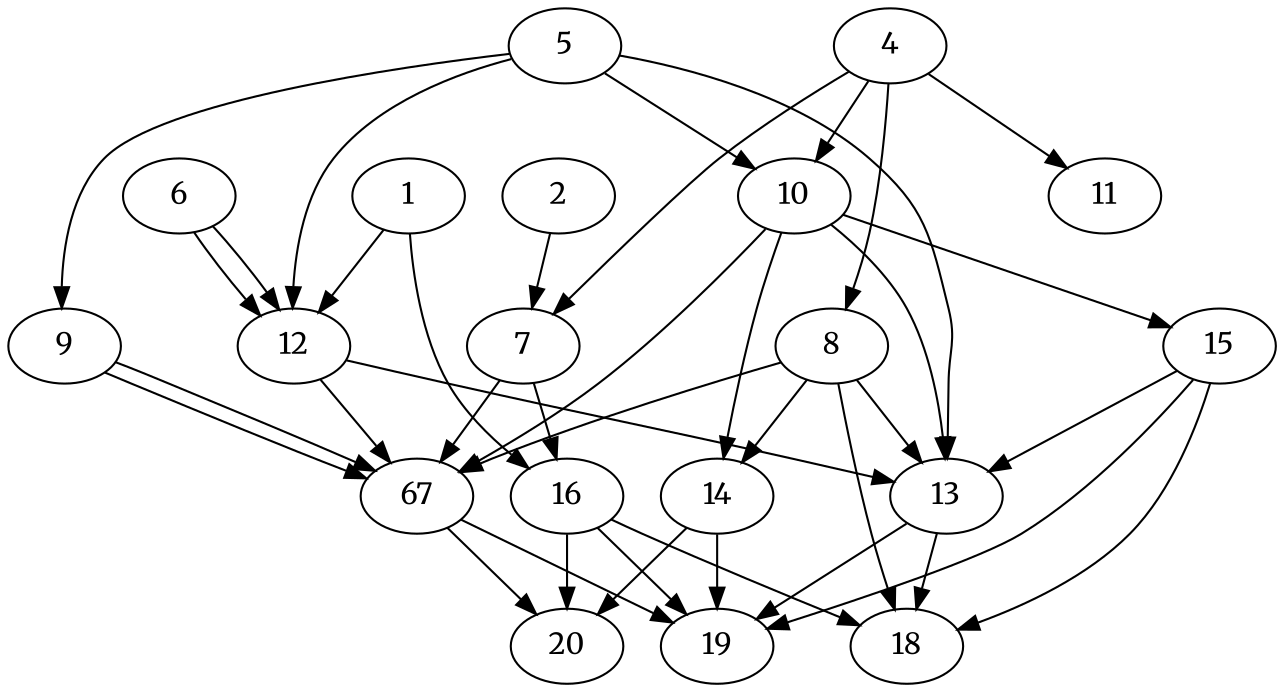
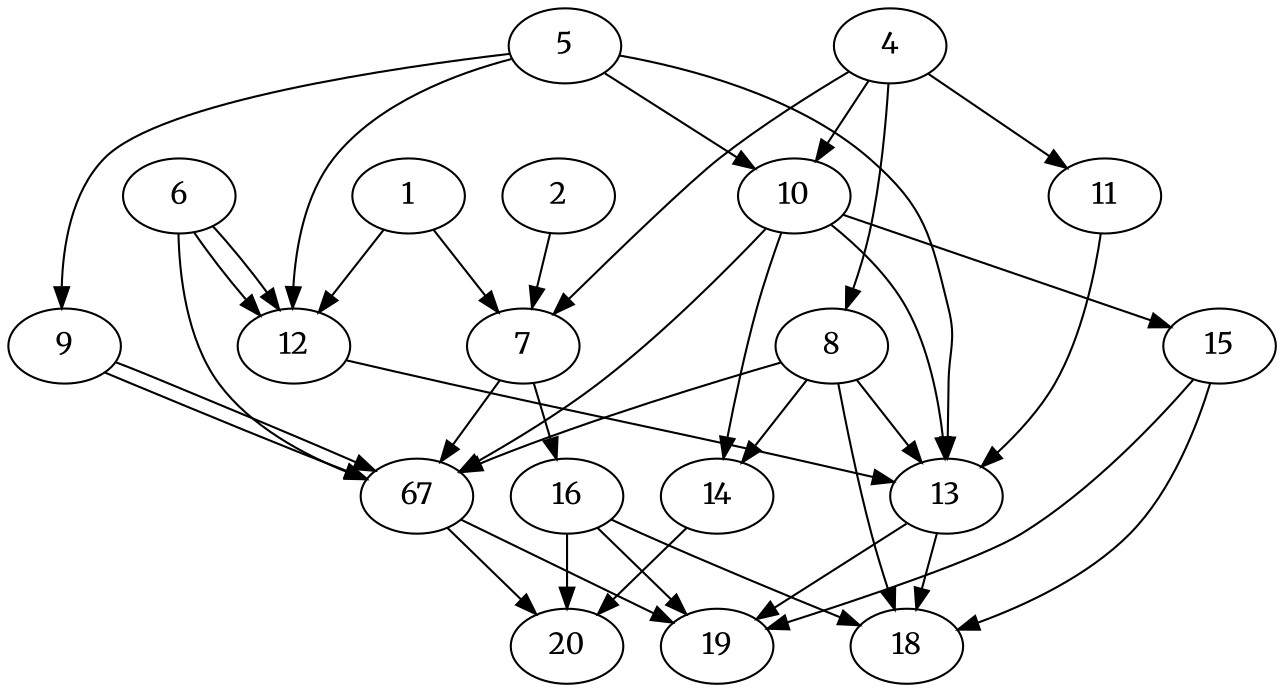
edge "1" -> "16": now "1" -> "7"
edge "12" -> "67": now "6" -> "67"
edge "15" -> "13": now "11" -> "13"
edge "14" -> "19": removed
